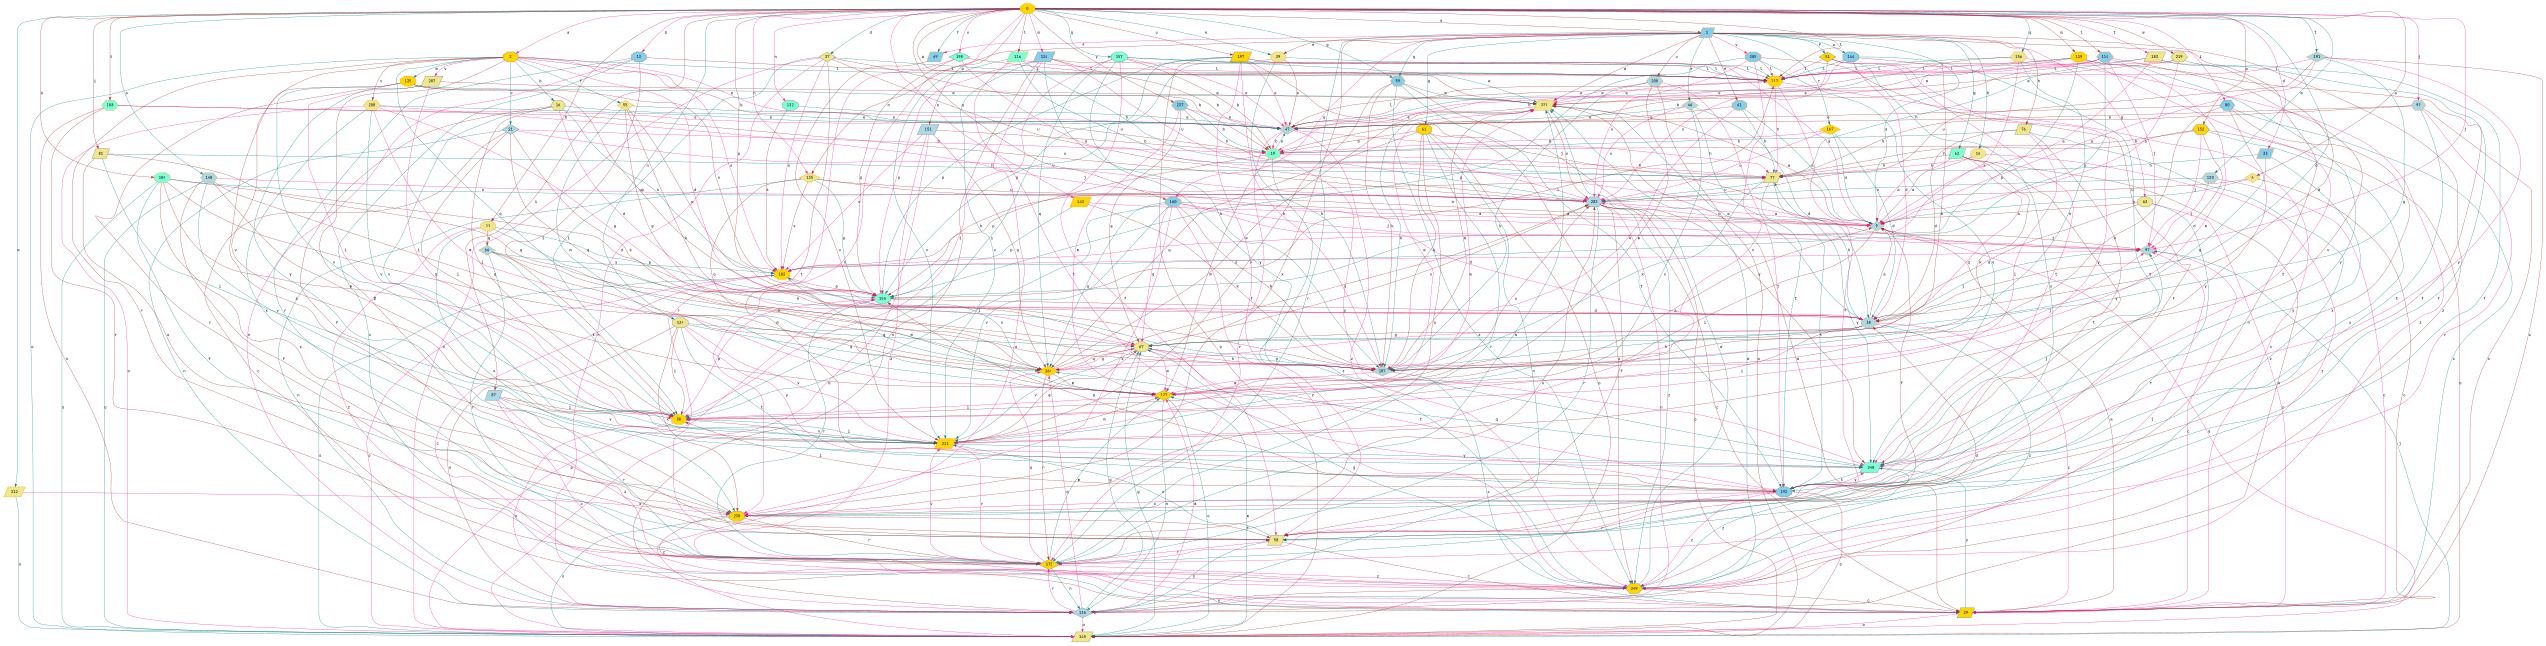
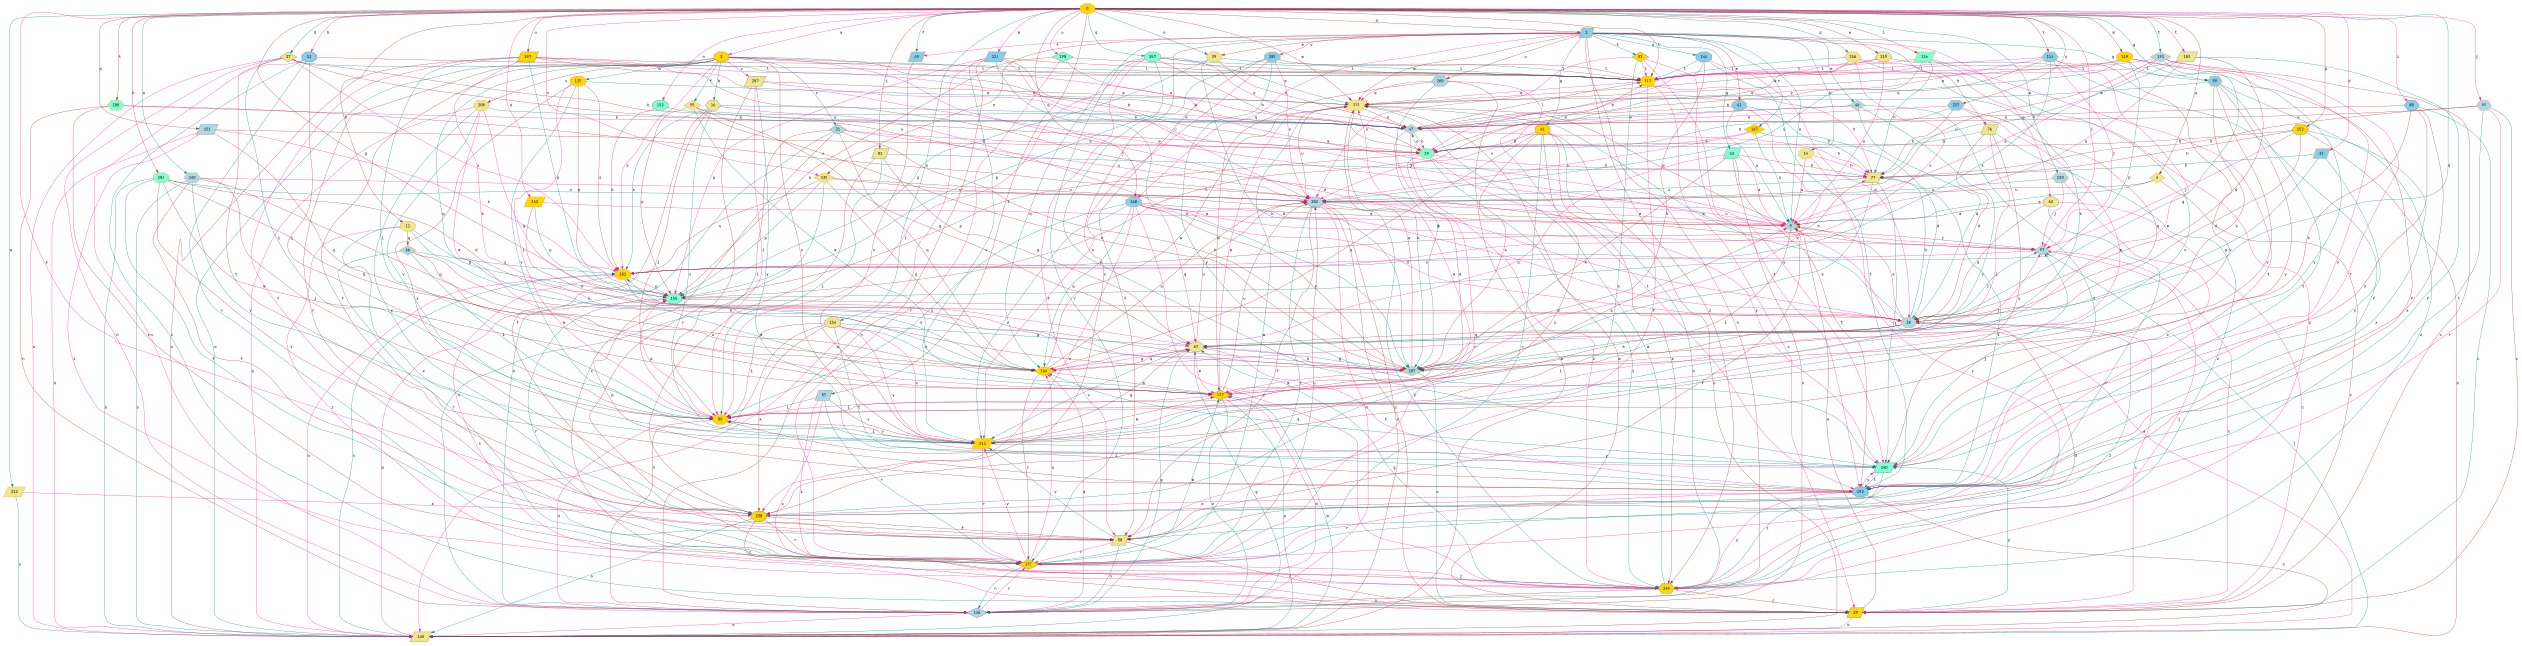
node "200": color darkorange -> gray40
edge "208" -> "97": now "207" -> "97"
edge "120" -> "29": now "120" -> "192"
edge "136" -> "221": removed, label "w"
